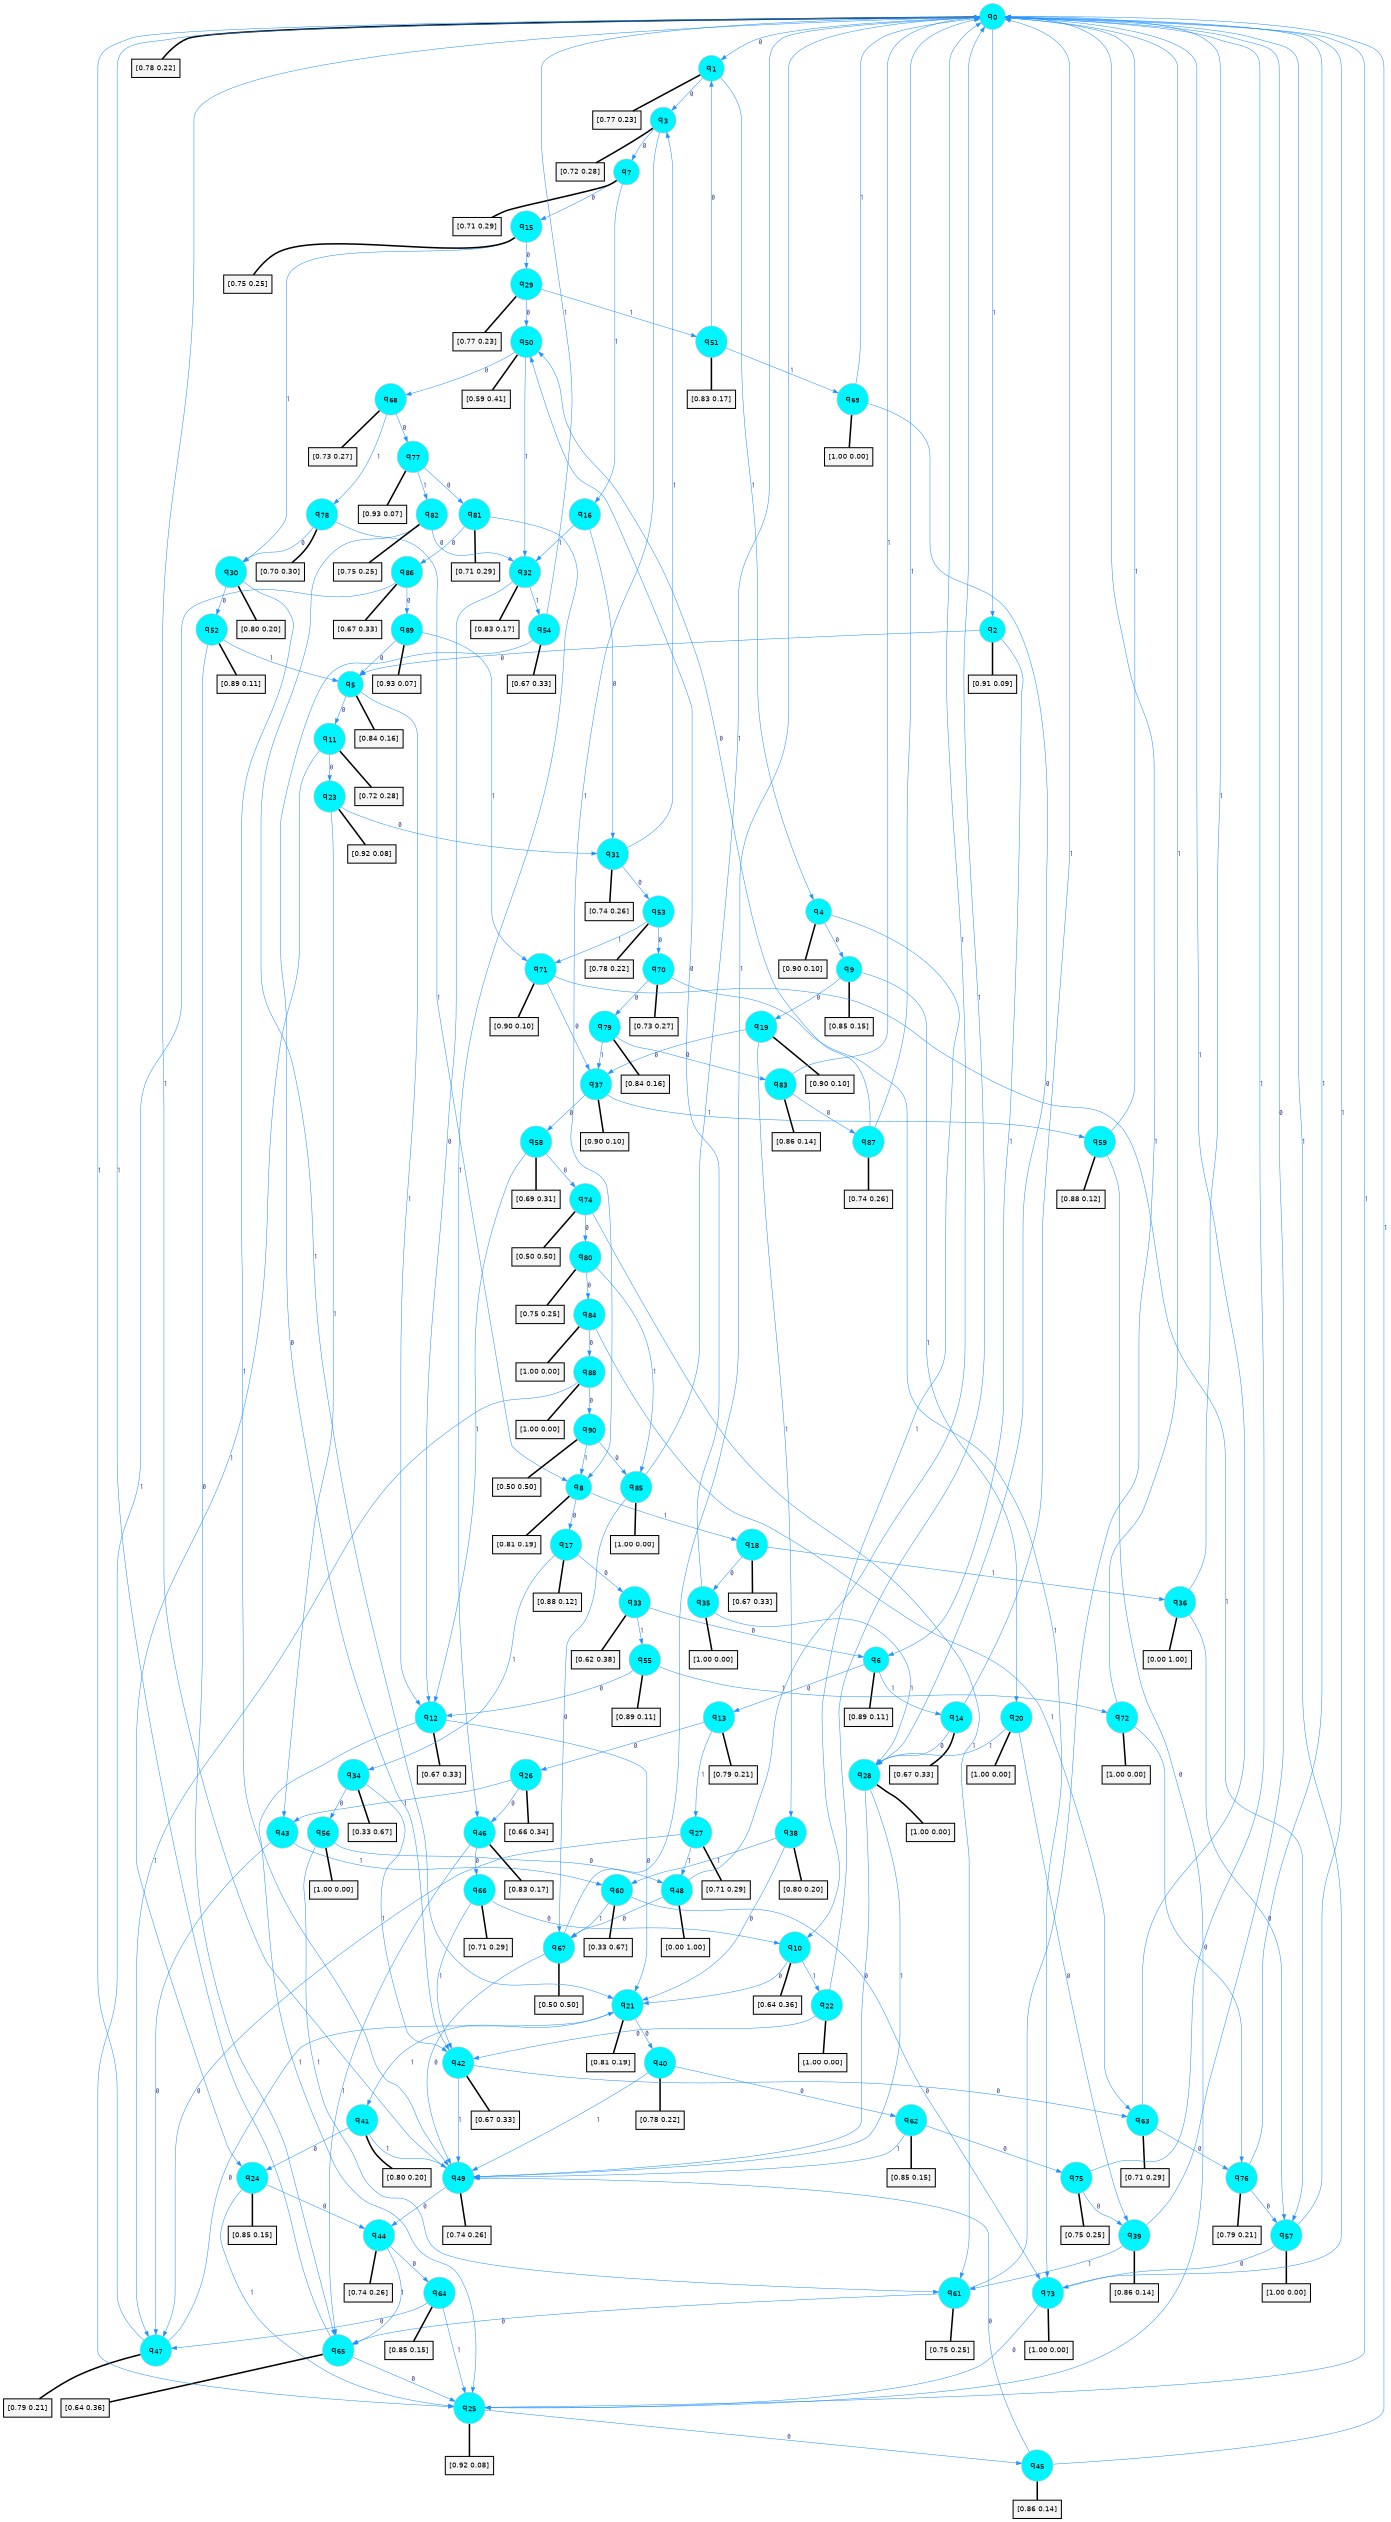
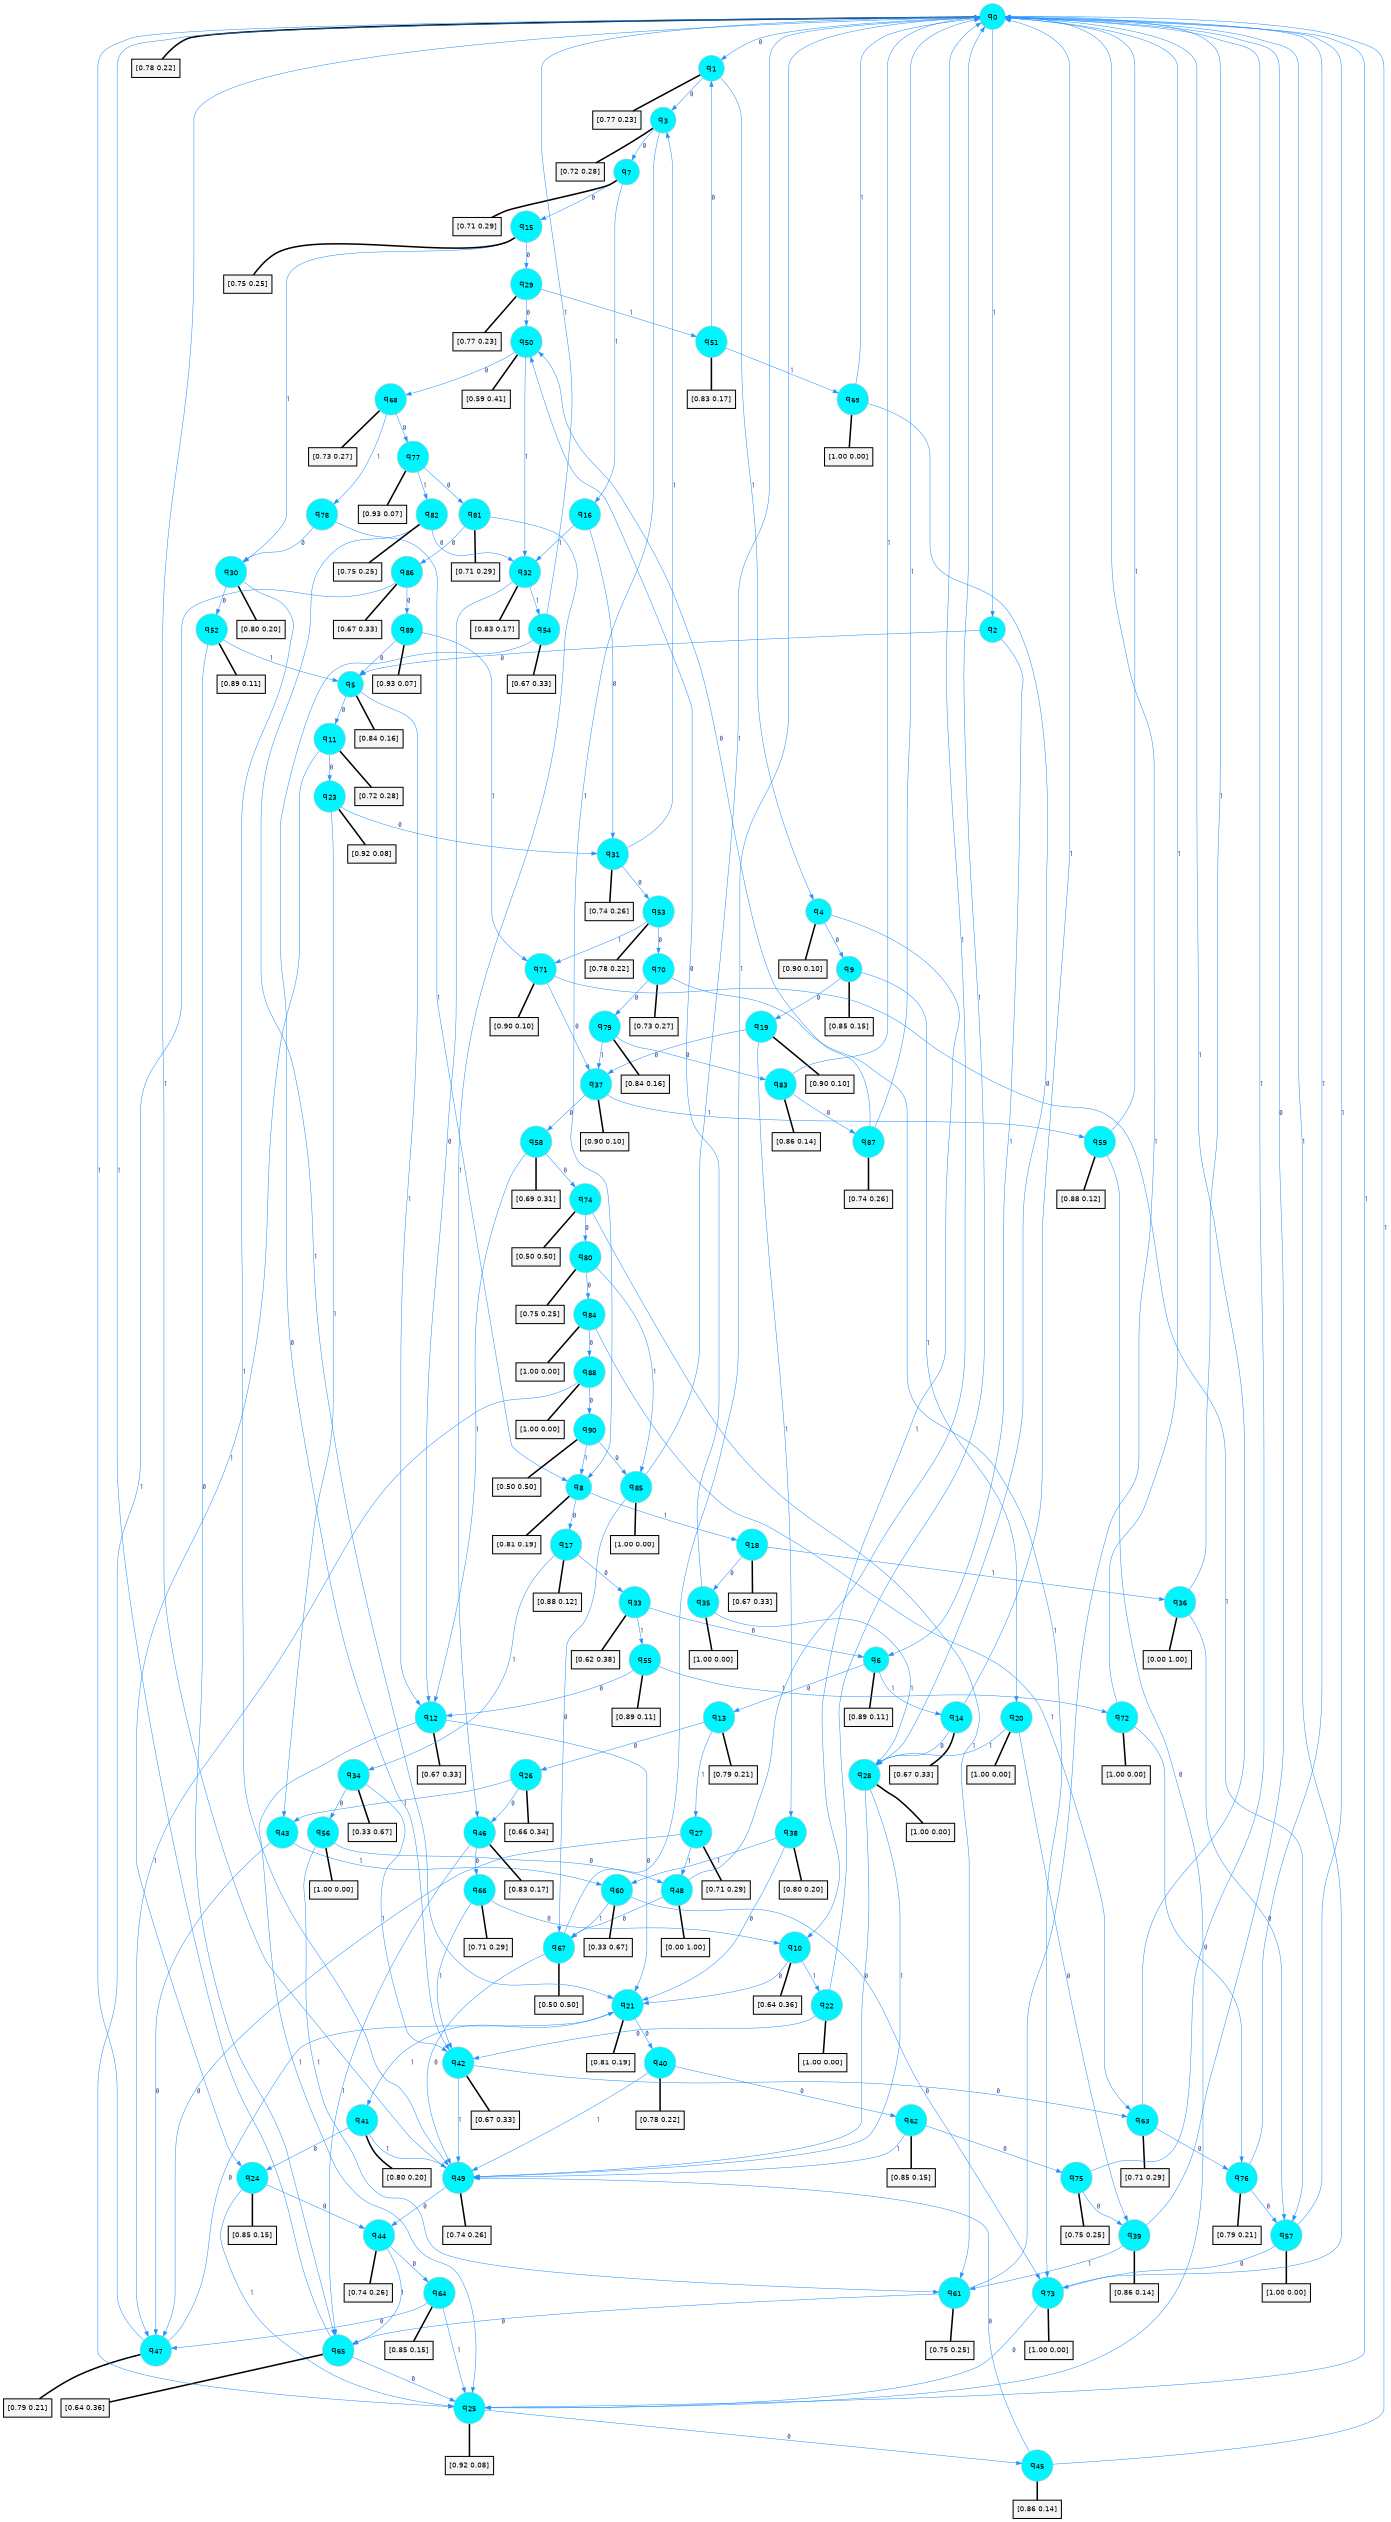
node "[0.70 0.30]": removed
node "[0.91 0.09]": removed
